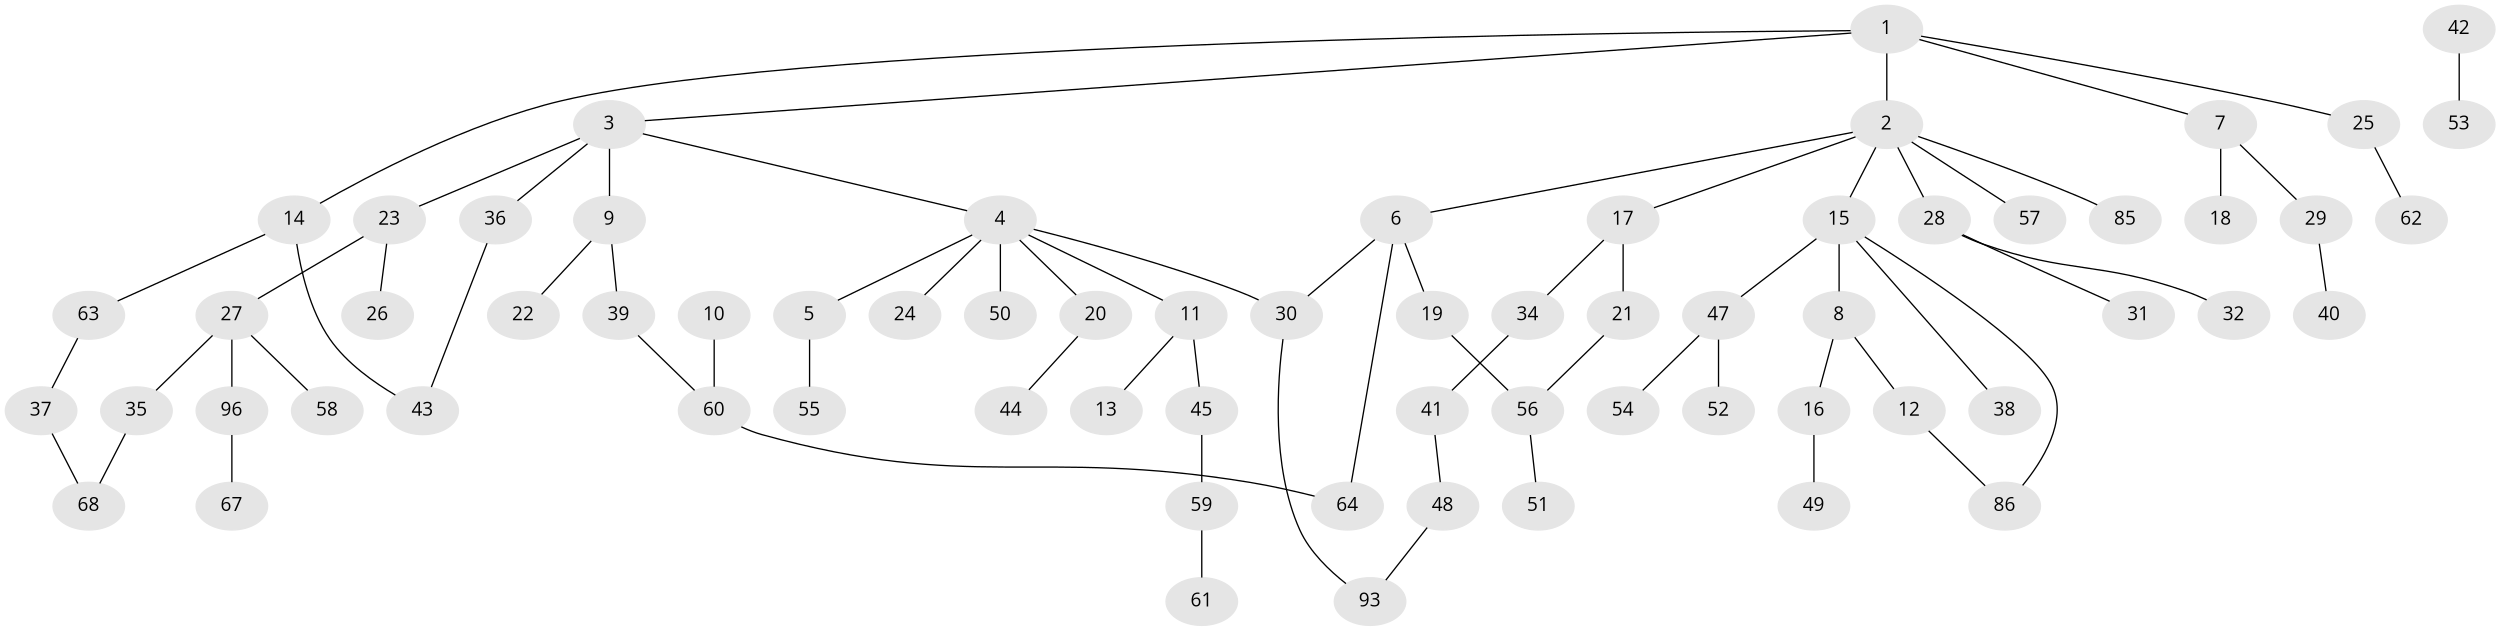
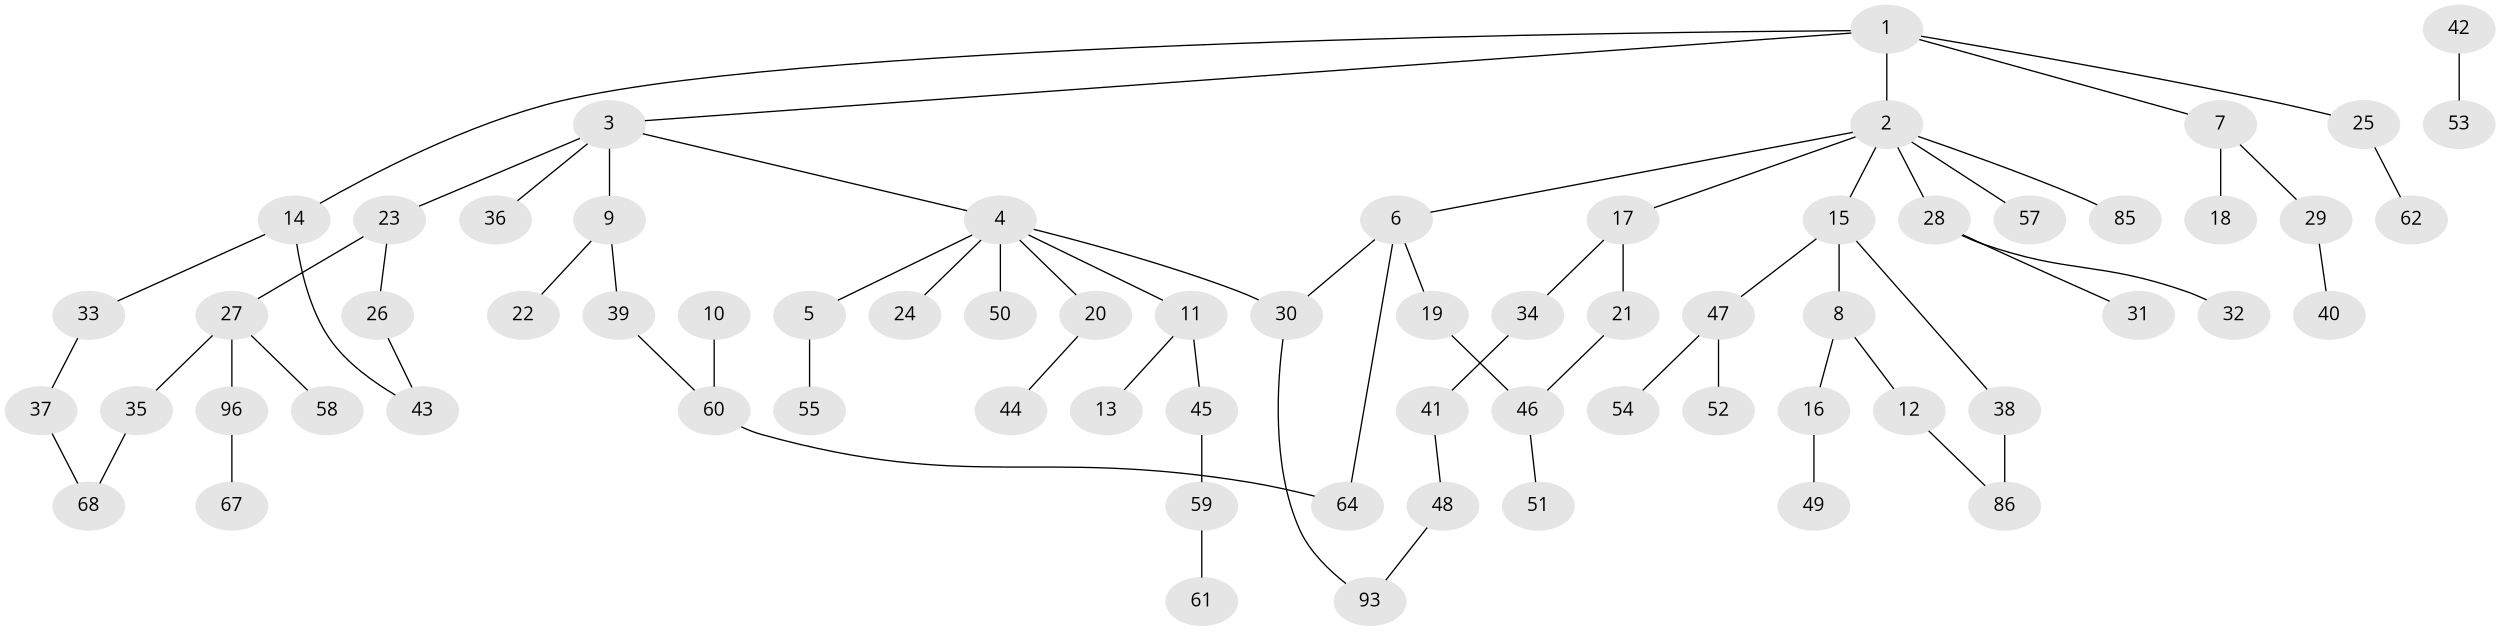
node "63": label "63" -> "33"
edge "36" -- "43": now "26" -- "43"
edge "15" -- "86": now "38" -- "86"
node "56": label "56" -> "46"
